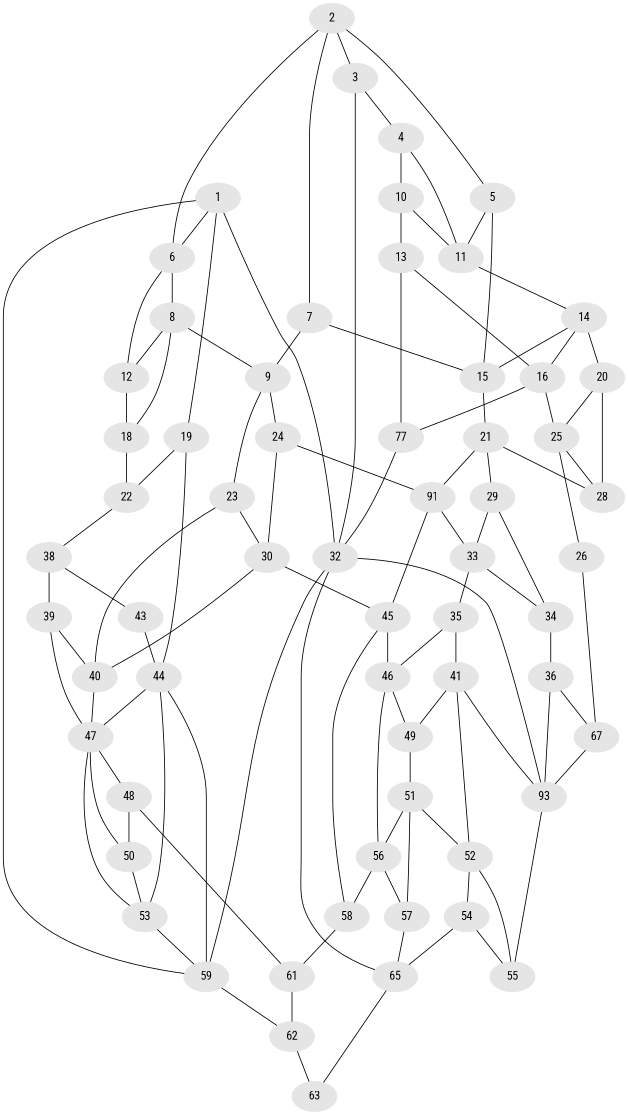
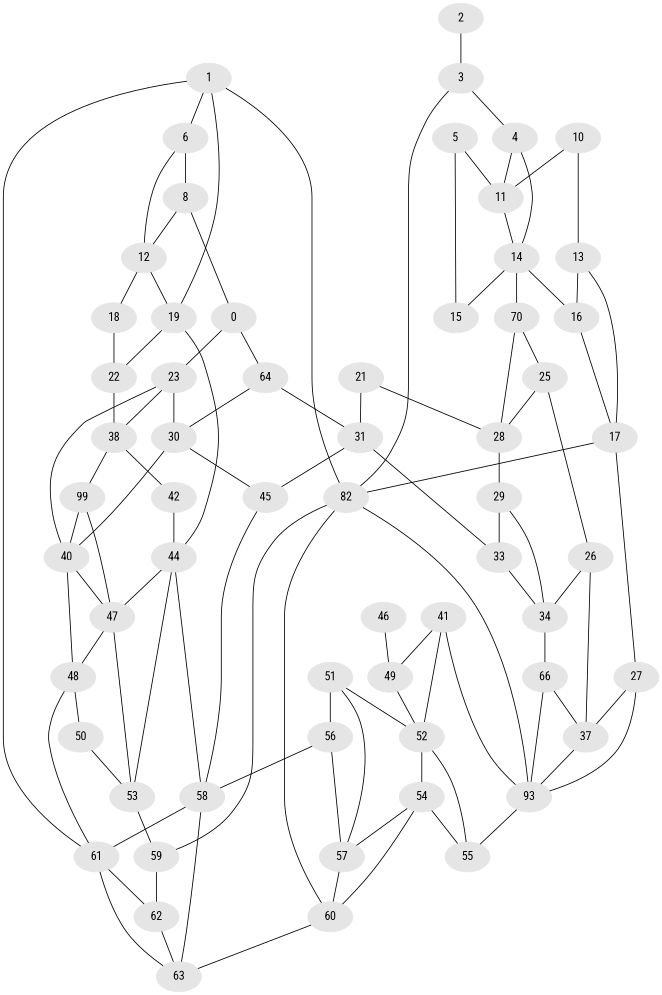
edge "2" -- "5": removed
edge "2" -- "6": removed
edge "4" -- "10": now "4" -- "14"
edge "12" -- "19": added
node "7": removed
node "9": label "9" -> "0"
node "20": label "20" -> "70"
edge "8" -- "18": removed
edge "23" -- "38": added
edge "16" -- "25": removed
edge "15" -- "21": removed
node "24": label "24" -> "64"
node "77": label "77" -> "17"
edge "21" -- "29": now "28" -- "29"
node "91": label "91" -> "31"
node "32": label "32" -> "82"
edge "1" -- "59": now "1" -- "61"
edge "26" -- "34": added
node "39": label "39" -> "99"
edge "40" -- "48": added
node "43": label "43" -> "42"
node "35": removed
edge "45" -- "46": removed
node "36": label "36" -> "66"
node "27": added
node "67": label "67" -> "37"
edge "46" -- "56": removed
edge "49" -- "51": now "49" -- "52"
edge "47" -- "50": removed
edge "44" -- "59": now "44" -- "58"
edge "54" -- "57": added
edge "58" -- "63": added
edge "61" -- "63": added
node "65": label "65" -> "60"
